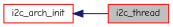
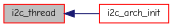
edge "i2c_thread" -> "i2c_arch_init": reversed
